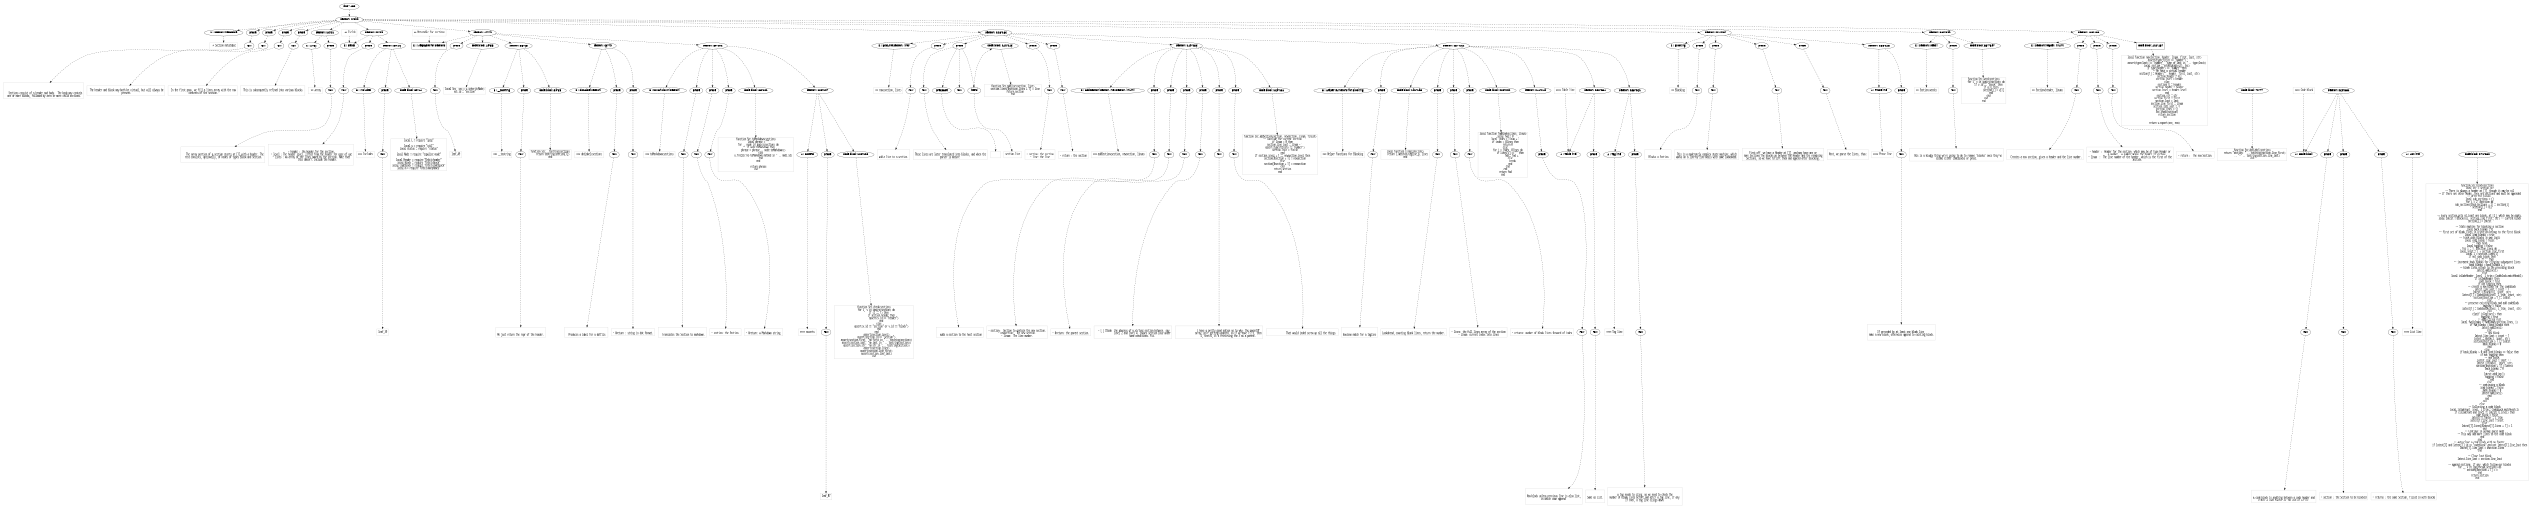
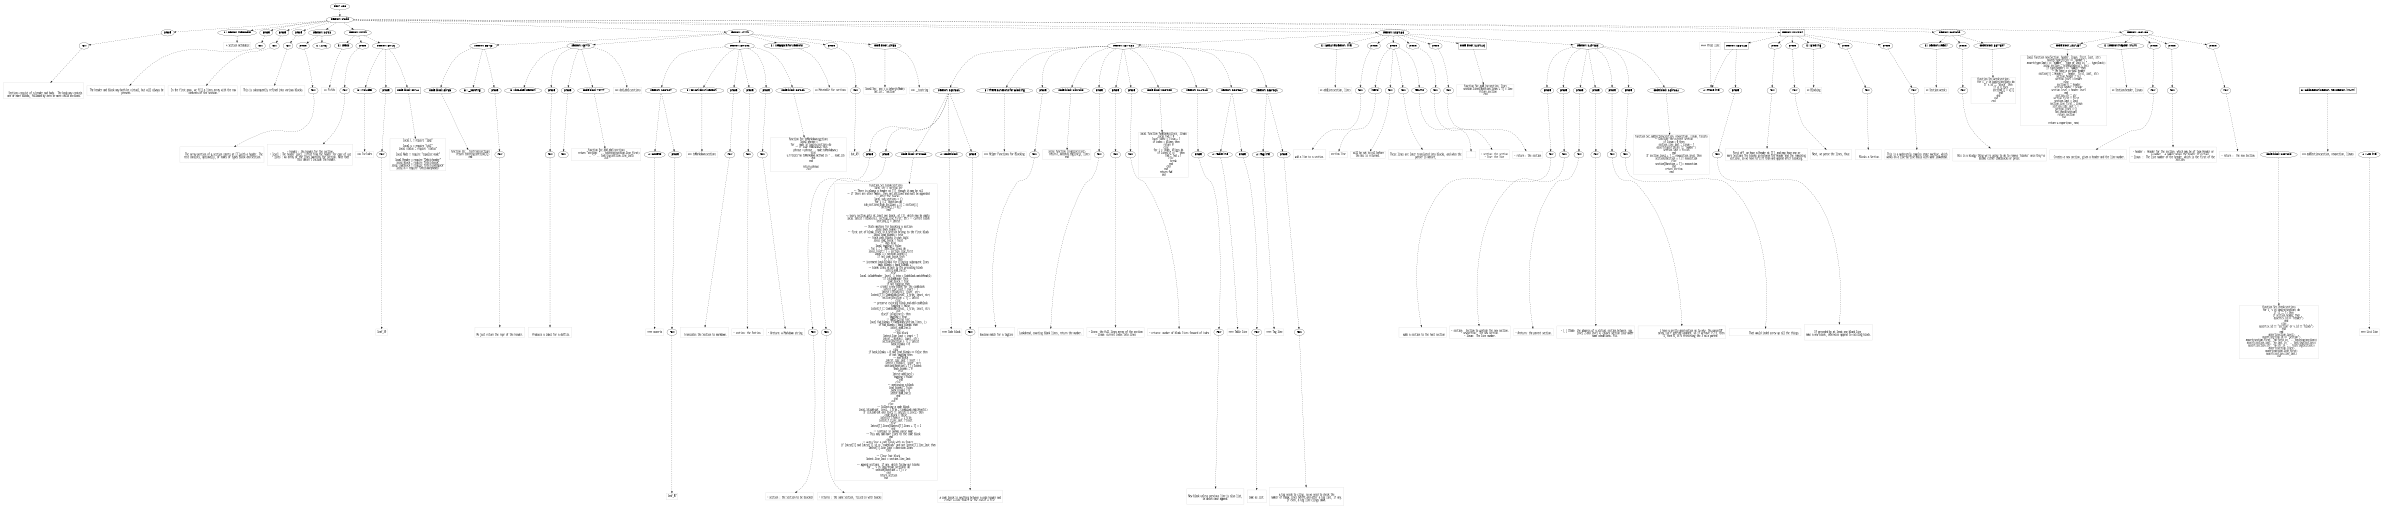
node "section: 224-237": shape ellipse -> box
edge "** Fields" -> "2 : Fields": reversed
edge "** Metatable for sections" -> "2 : Metatable for sections": reversed
node "2 : Metatable for sections": shape box -> ellipse
node "code block 141-146": shape ellipse -> box
node "section: 238-243": shape ellipse -> box
node "code block 411-437": shape box -> ellipse
edge "section: 187-261" -> "section: 262-381": added
edge "section: 149-186" -> "3 : addSection(section, newsection, linum)": removed
edge "literal" -> "code block 141-146": now "section: 128-186" -> "code block 141-146"
edge "section: 66-79" -> "code block 72-77": added
node "** Array": removed
node "code block 32-44": shape ellipse -> box
node "** raw(section, line)": label "** raw(section, line)" -> "** addLine(section, line)"
node "prespace": label "prespace" -> "returns"
node "3 : addSection(section, newsection, linum)": shape ellipse -> box
node "3 : Helper Functions for Blocking": label "3 : Helper Functions for Blocking" -> "3 : There Functions for Blocking"
edge "3 : __tostring" -> "*** __tostring": now "code block 49-53" -> "*** __tostring"
edge "3 : dotLabel(section)" -> "*** dotLabel(section)": now "section: 66-79" -> "*** dotLabel(section)"
edge "section: 103-127" -> "code block 105-125": removed
edge "section: 262-381" -> "code block 271-380": added
edge "**** Table line" -> "4 : Table line": reversed
edge "4 : Prose line" -> "**** Prose line": reversed
edge "**** Code block" -> "4 : Code block": reversed
node "leaf_49": label "leaf_49" -> "but_49"
node "will be set to nil before the Doc is returned.": added
node "- #return : string in dot format.": removed
